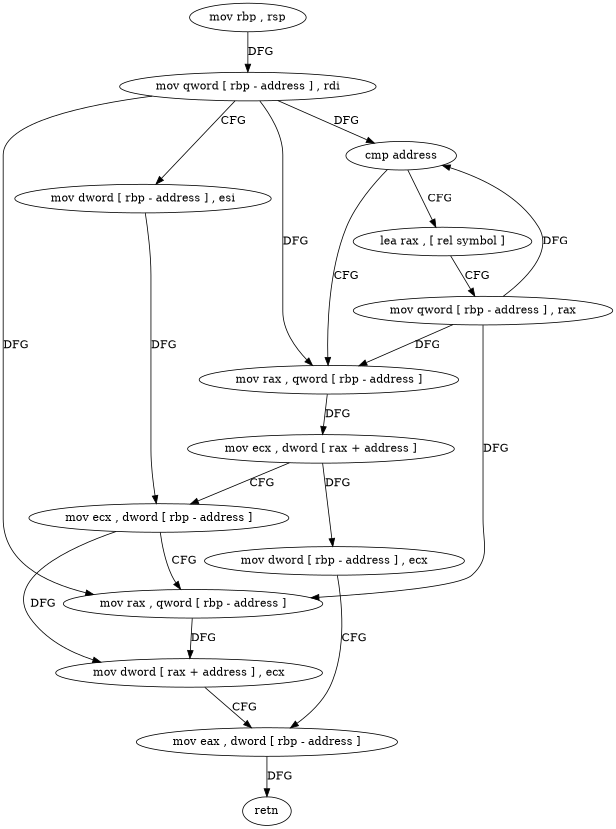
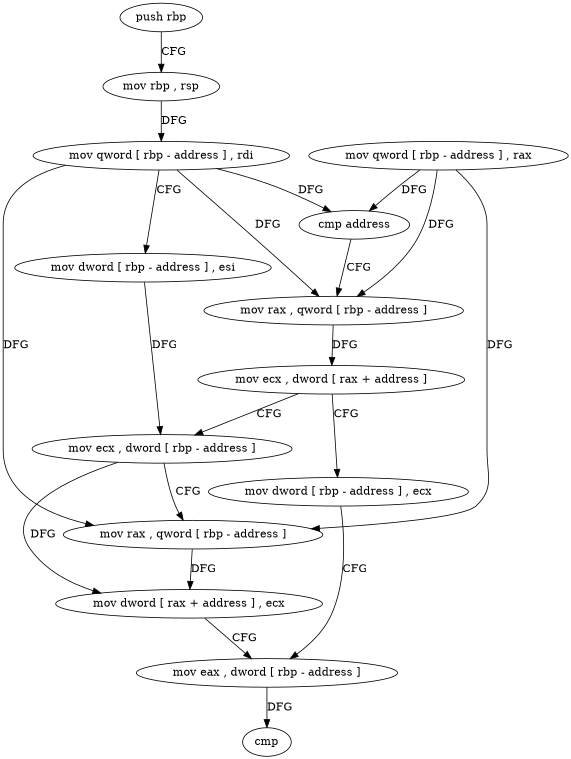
node "push rbp": added
node "lea rax , [ rel symbol ]": removed
edge "mov ecx , dword [ rax + address ]" -> "mov dword [ rbp - address ] , ecx": label "DFG" -> "CFG"
node "retn": label "retn" -> "cmp"
